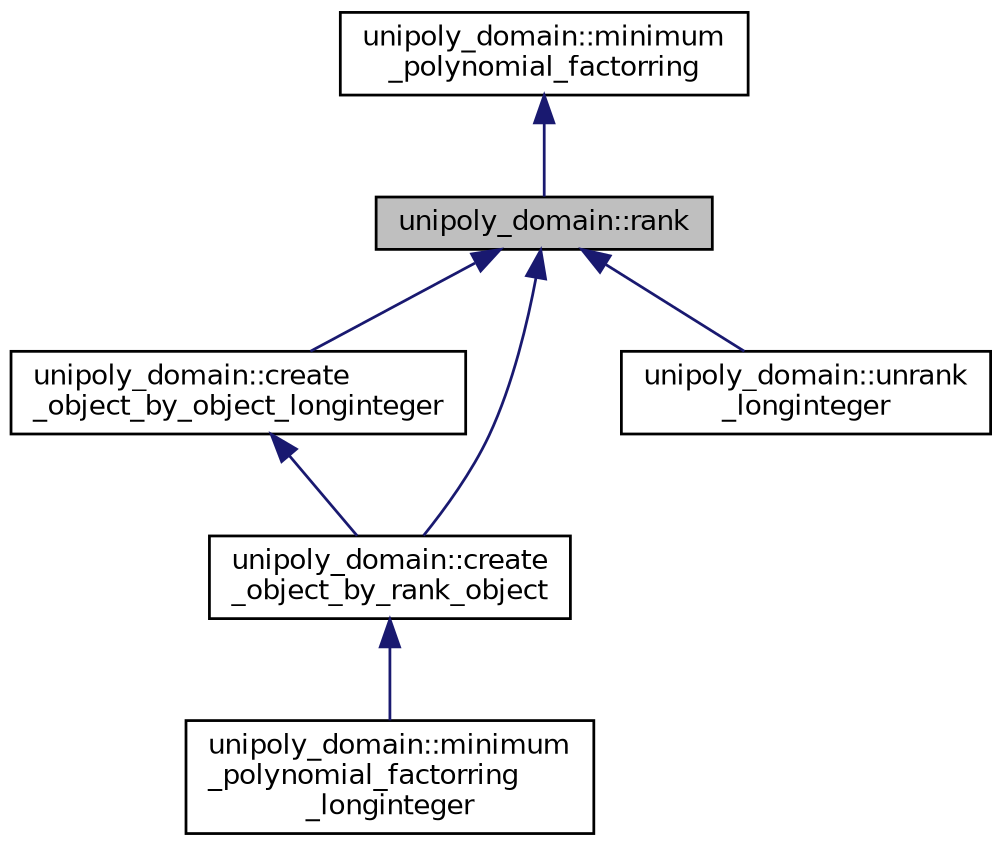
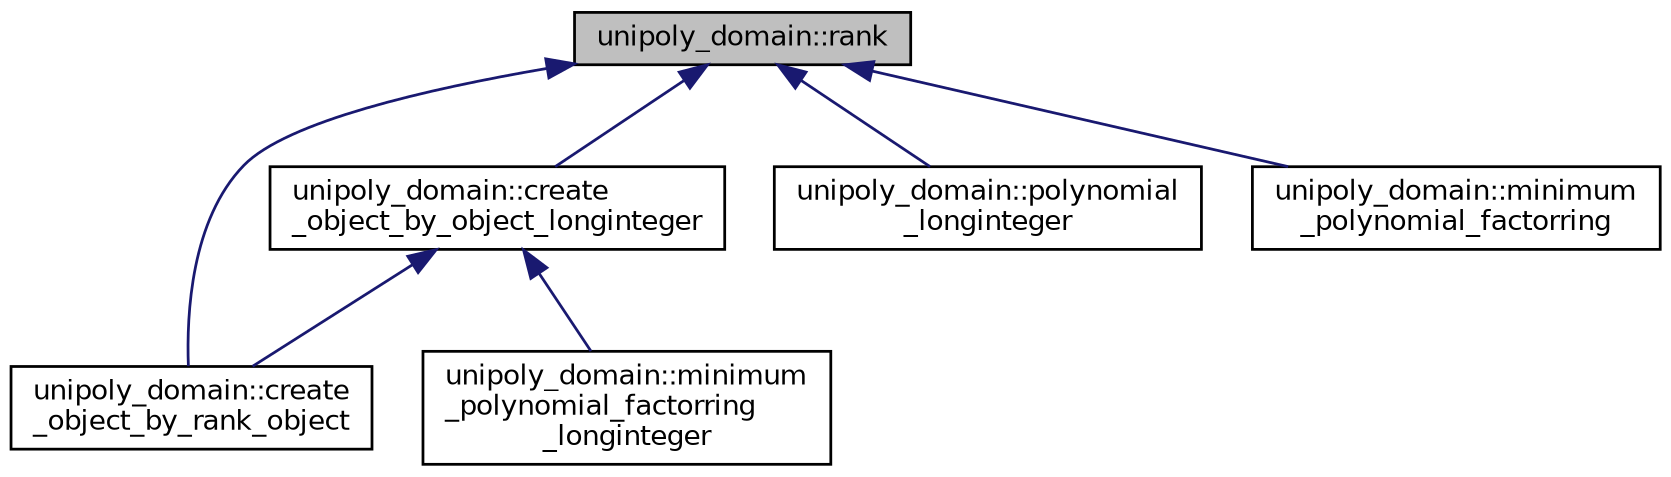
edge "unipoly_domain::rank" -> "unipoly_domain::minimum _polynomial_factorring": reversed
node "unipoly_domain::unrank _longinteger": label "unipoly_domain::unrank _longinteger" -> "unipoly_domain::polynomial _longinteger"
edge "unipoly_domain::minimum _polynomial_factorring _longinteger" -> "unipoly_domain::create _object_by_rank_object": now "unipoly_domain::minimum _polynomial_factorring _longinteger" -> "unipoly_domain::create _object_by_object_longinteger"
